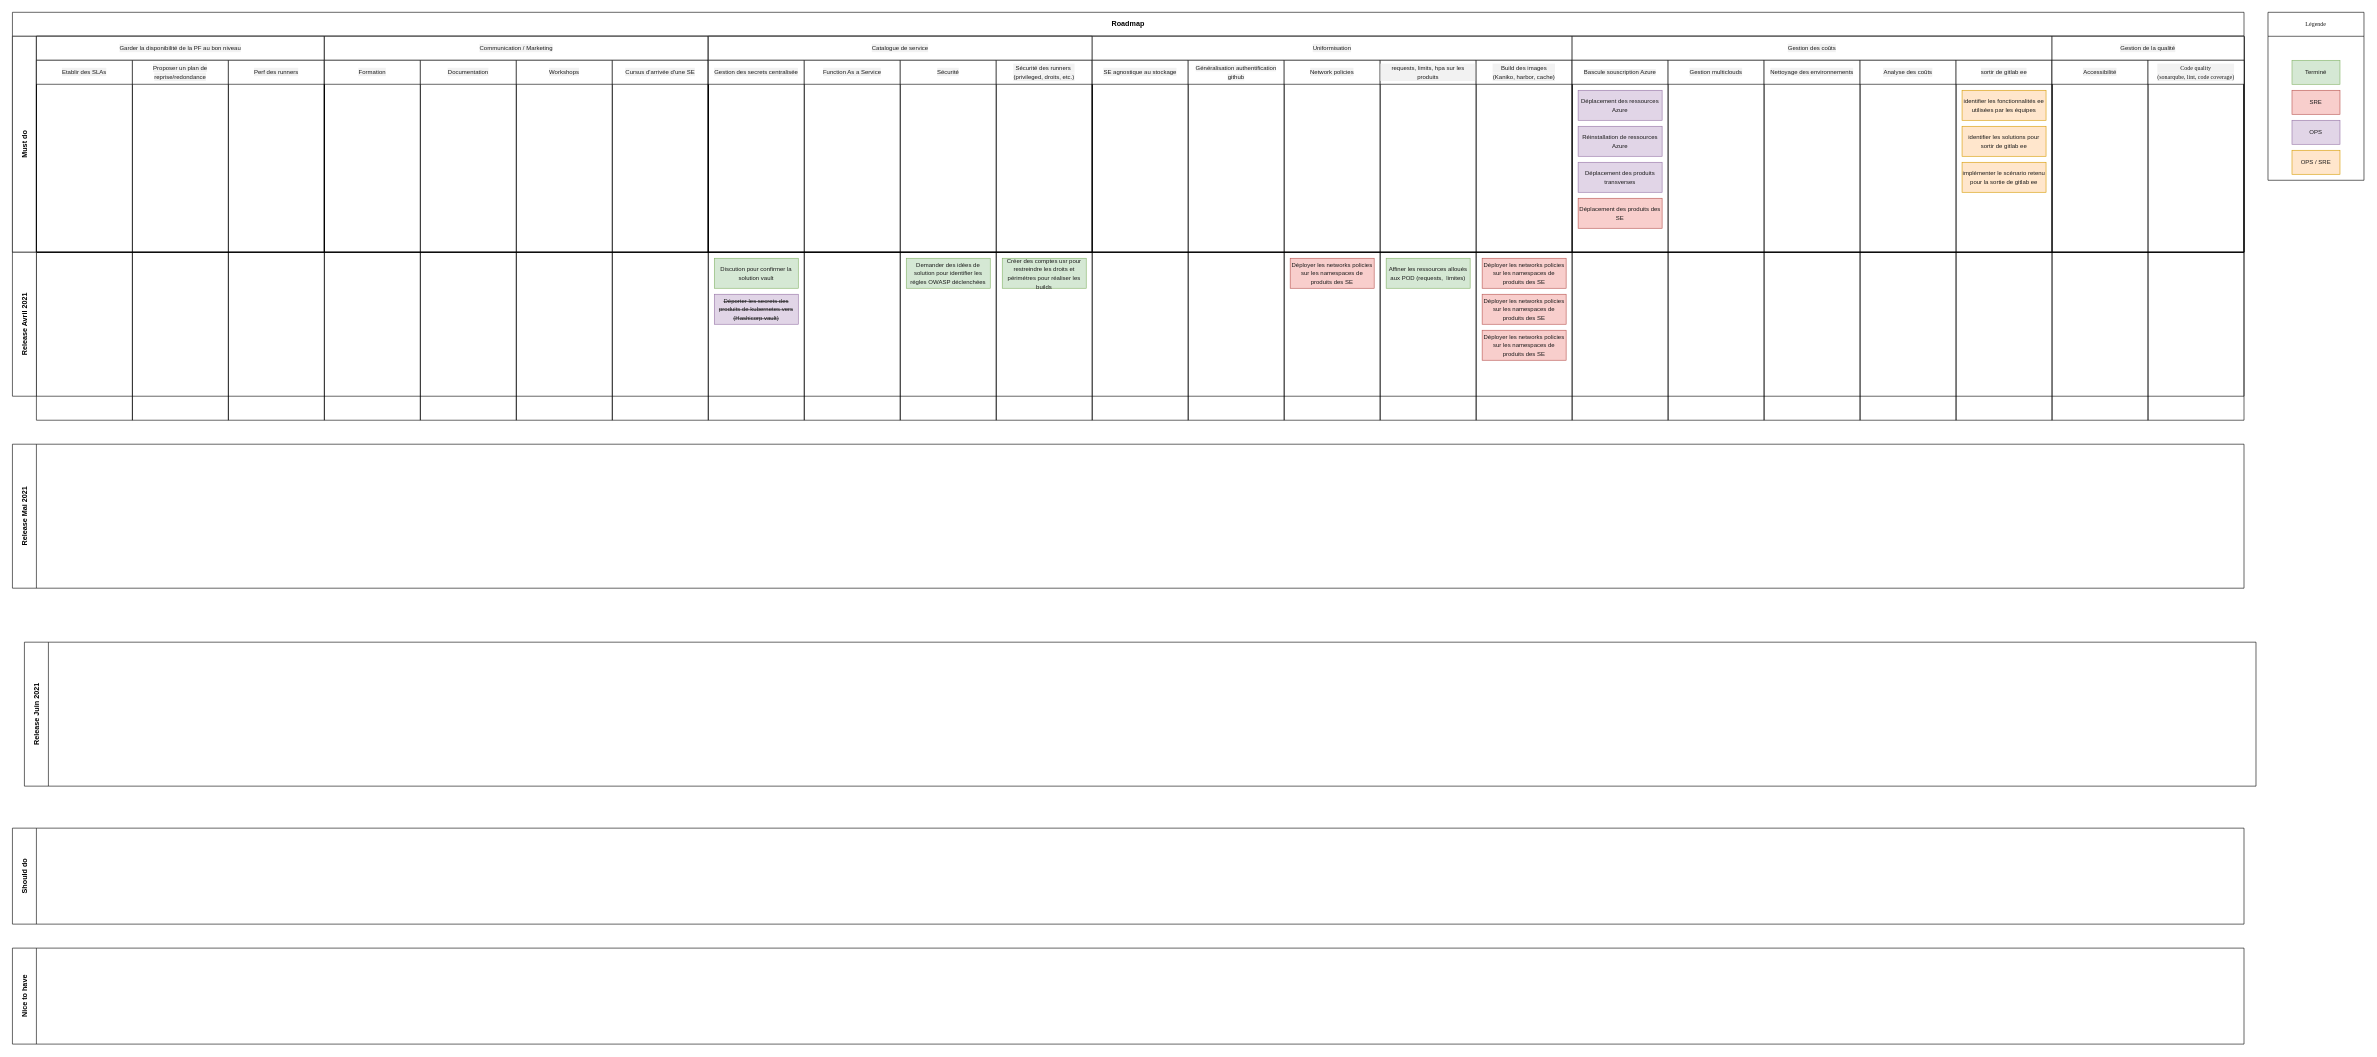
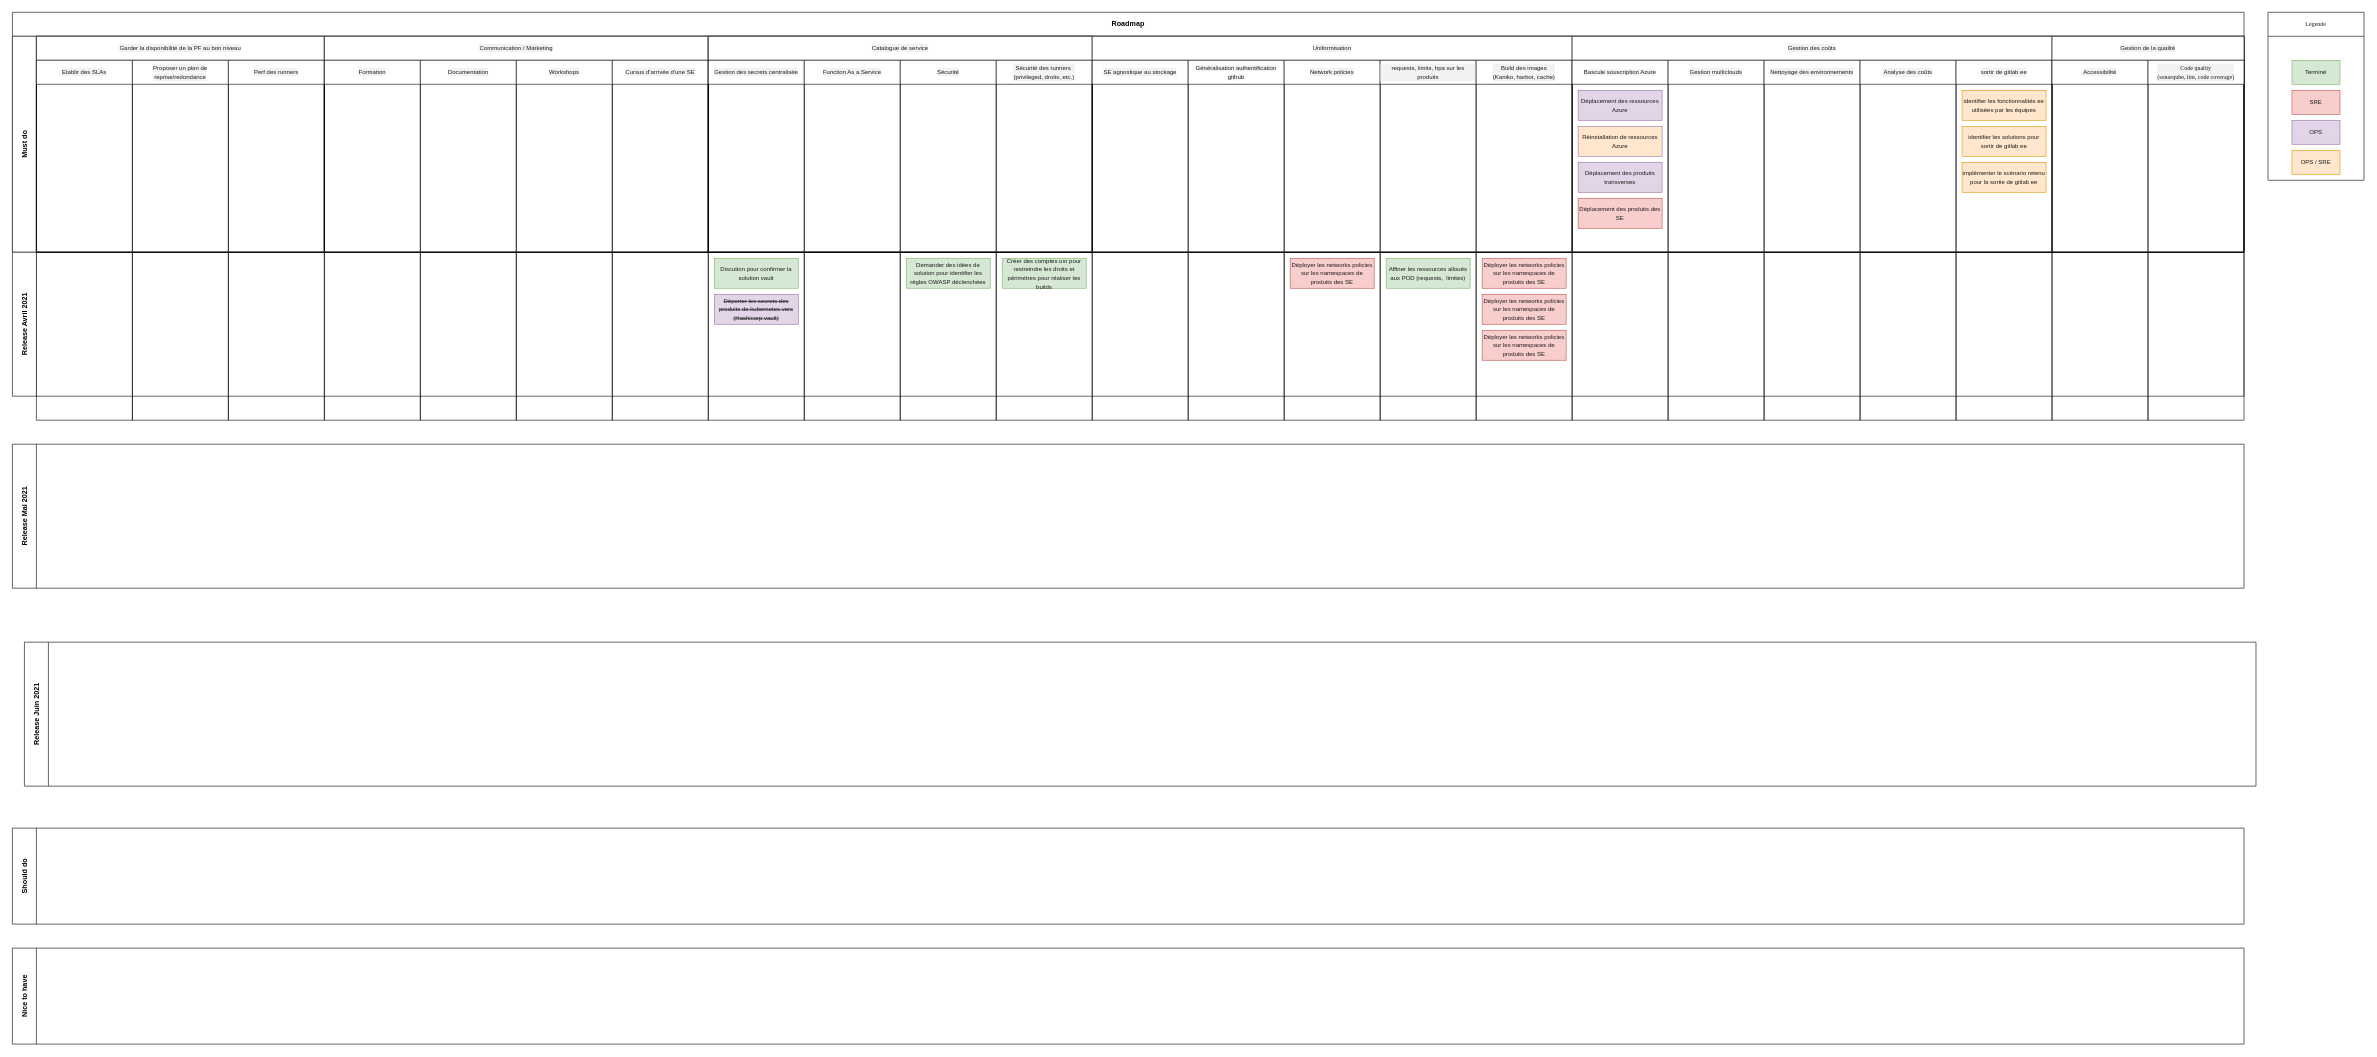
node "Réinstallation de ressources Azure": fillcolor #e1d5e7 -> #ffe6cc
